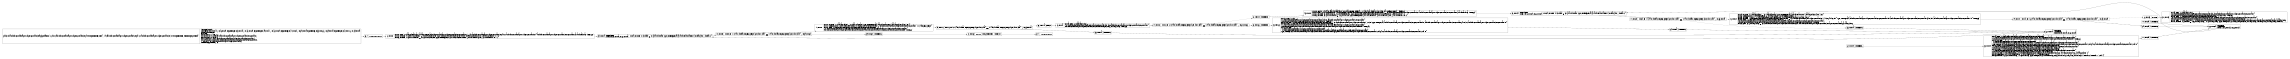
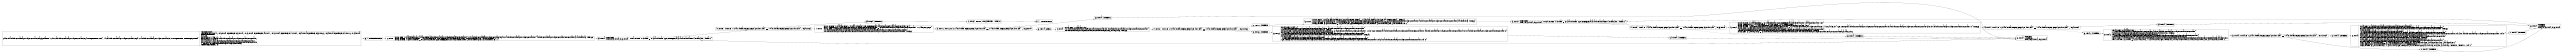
node "66: 0x0043": text "INVOKE" -> "SYNTHETIC"
node "51: 0x004d": added
